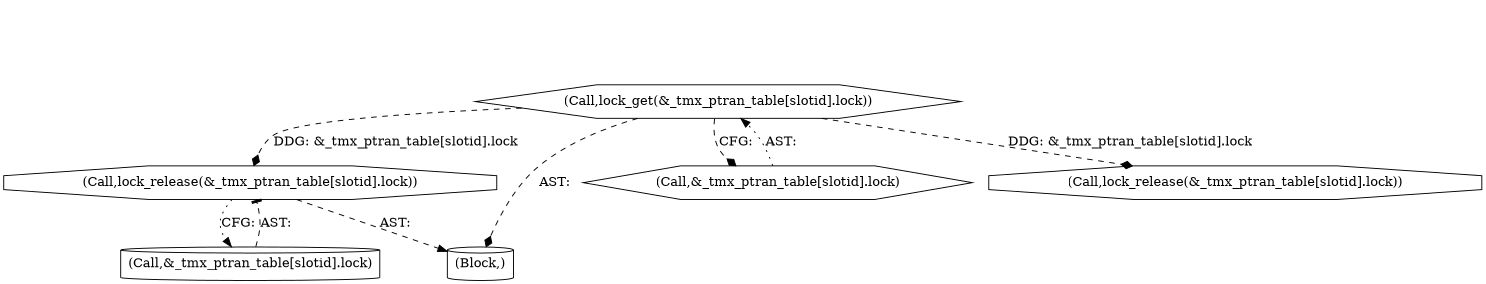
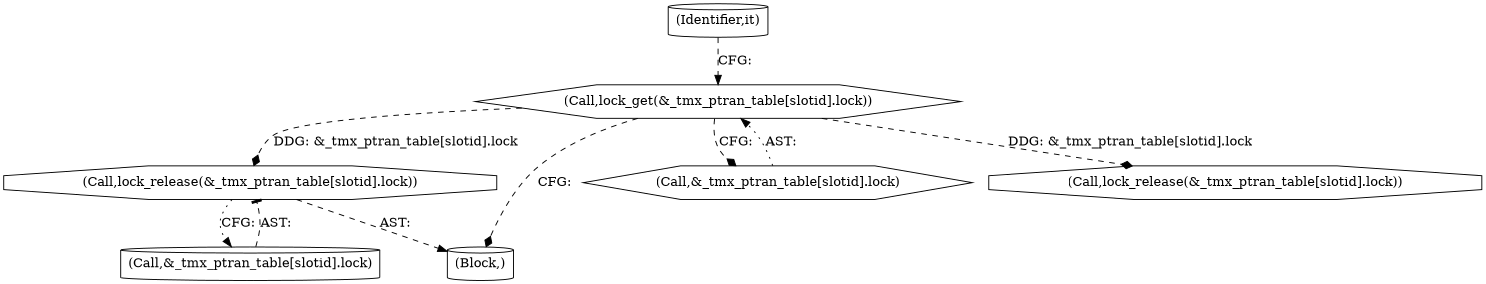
node "(Identifier,it)": added
edge "(Call,lock_get(&_tmx_ptran_table[slotid].lock))" -> "(Block,)": label "AST: " -> "CFG: "
